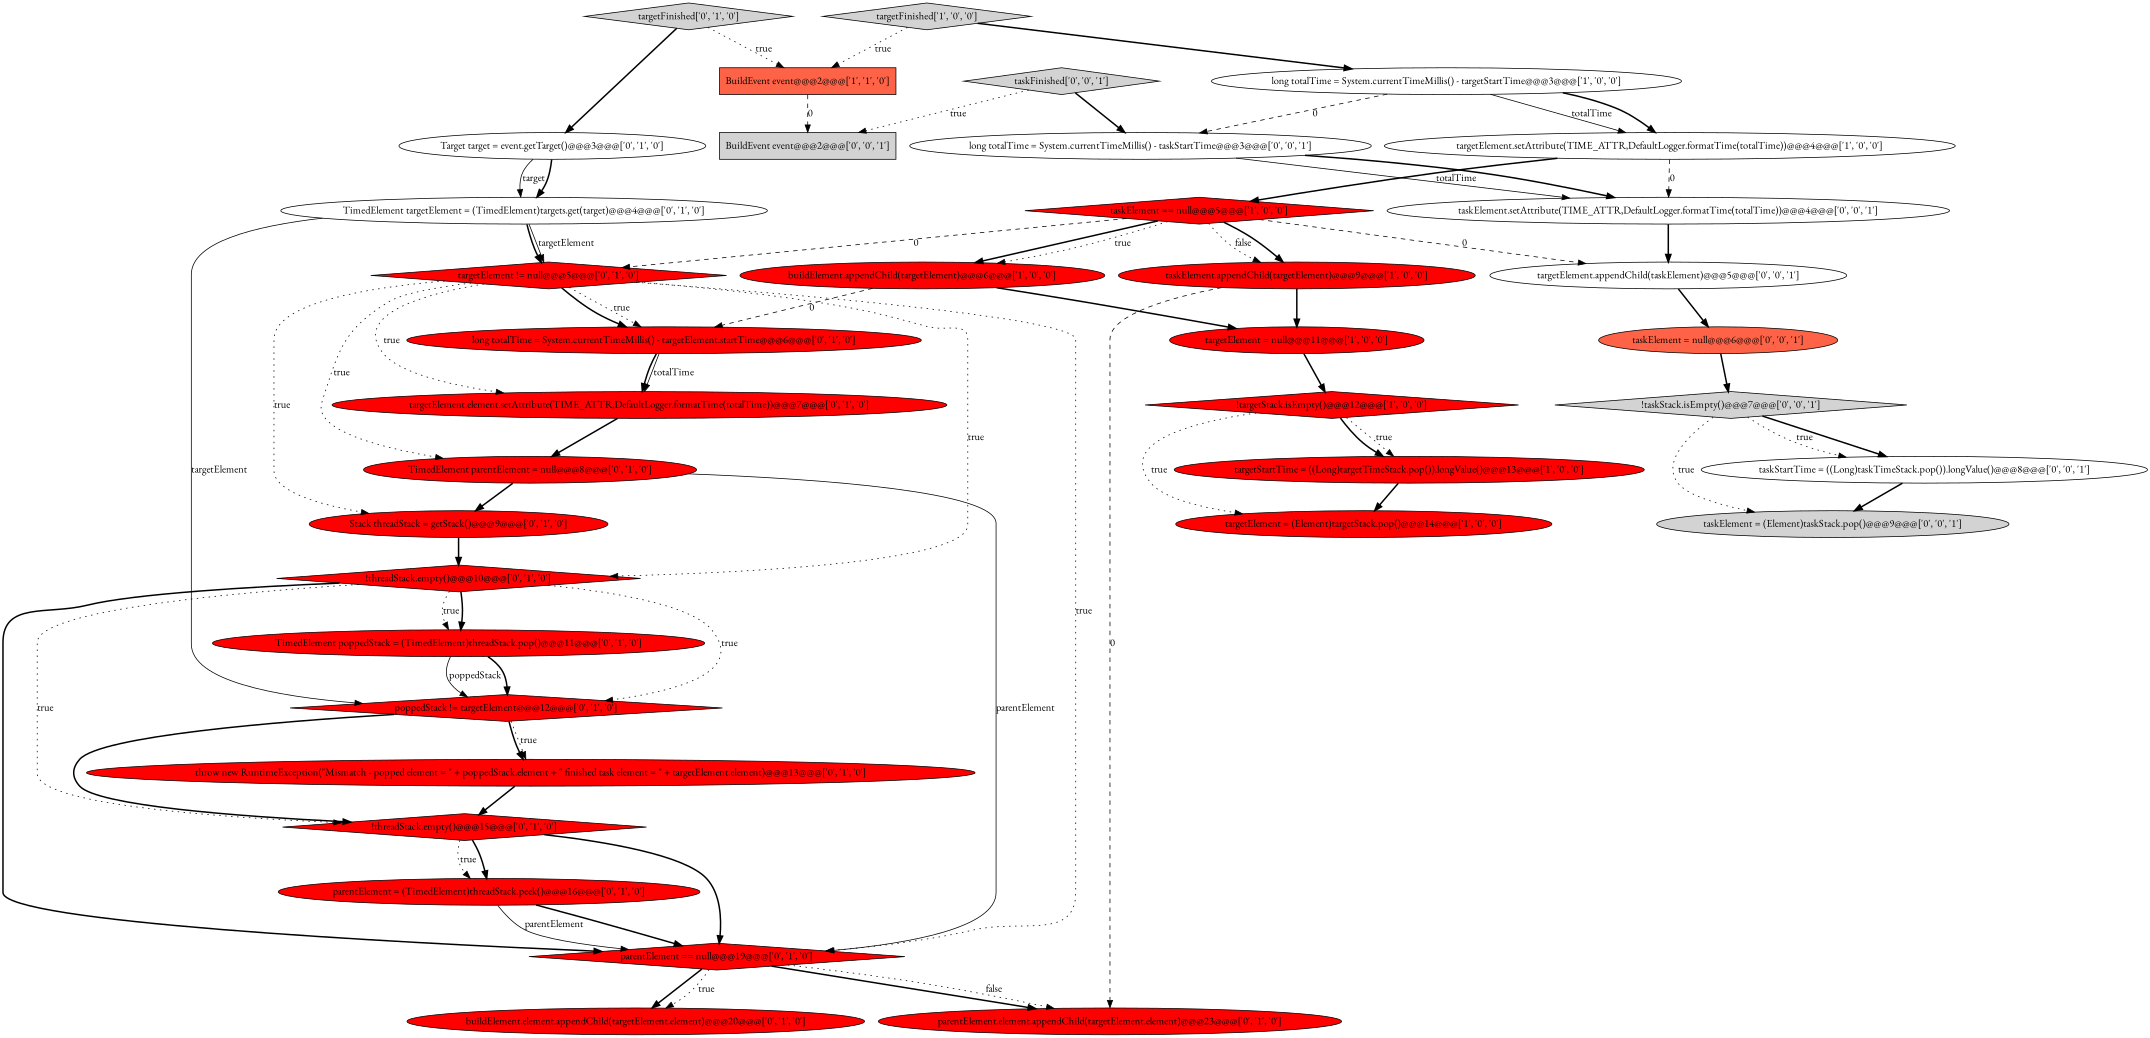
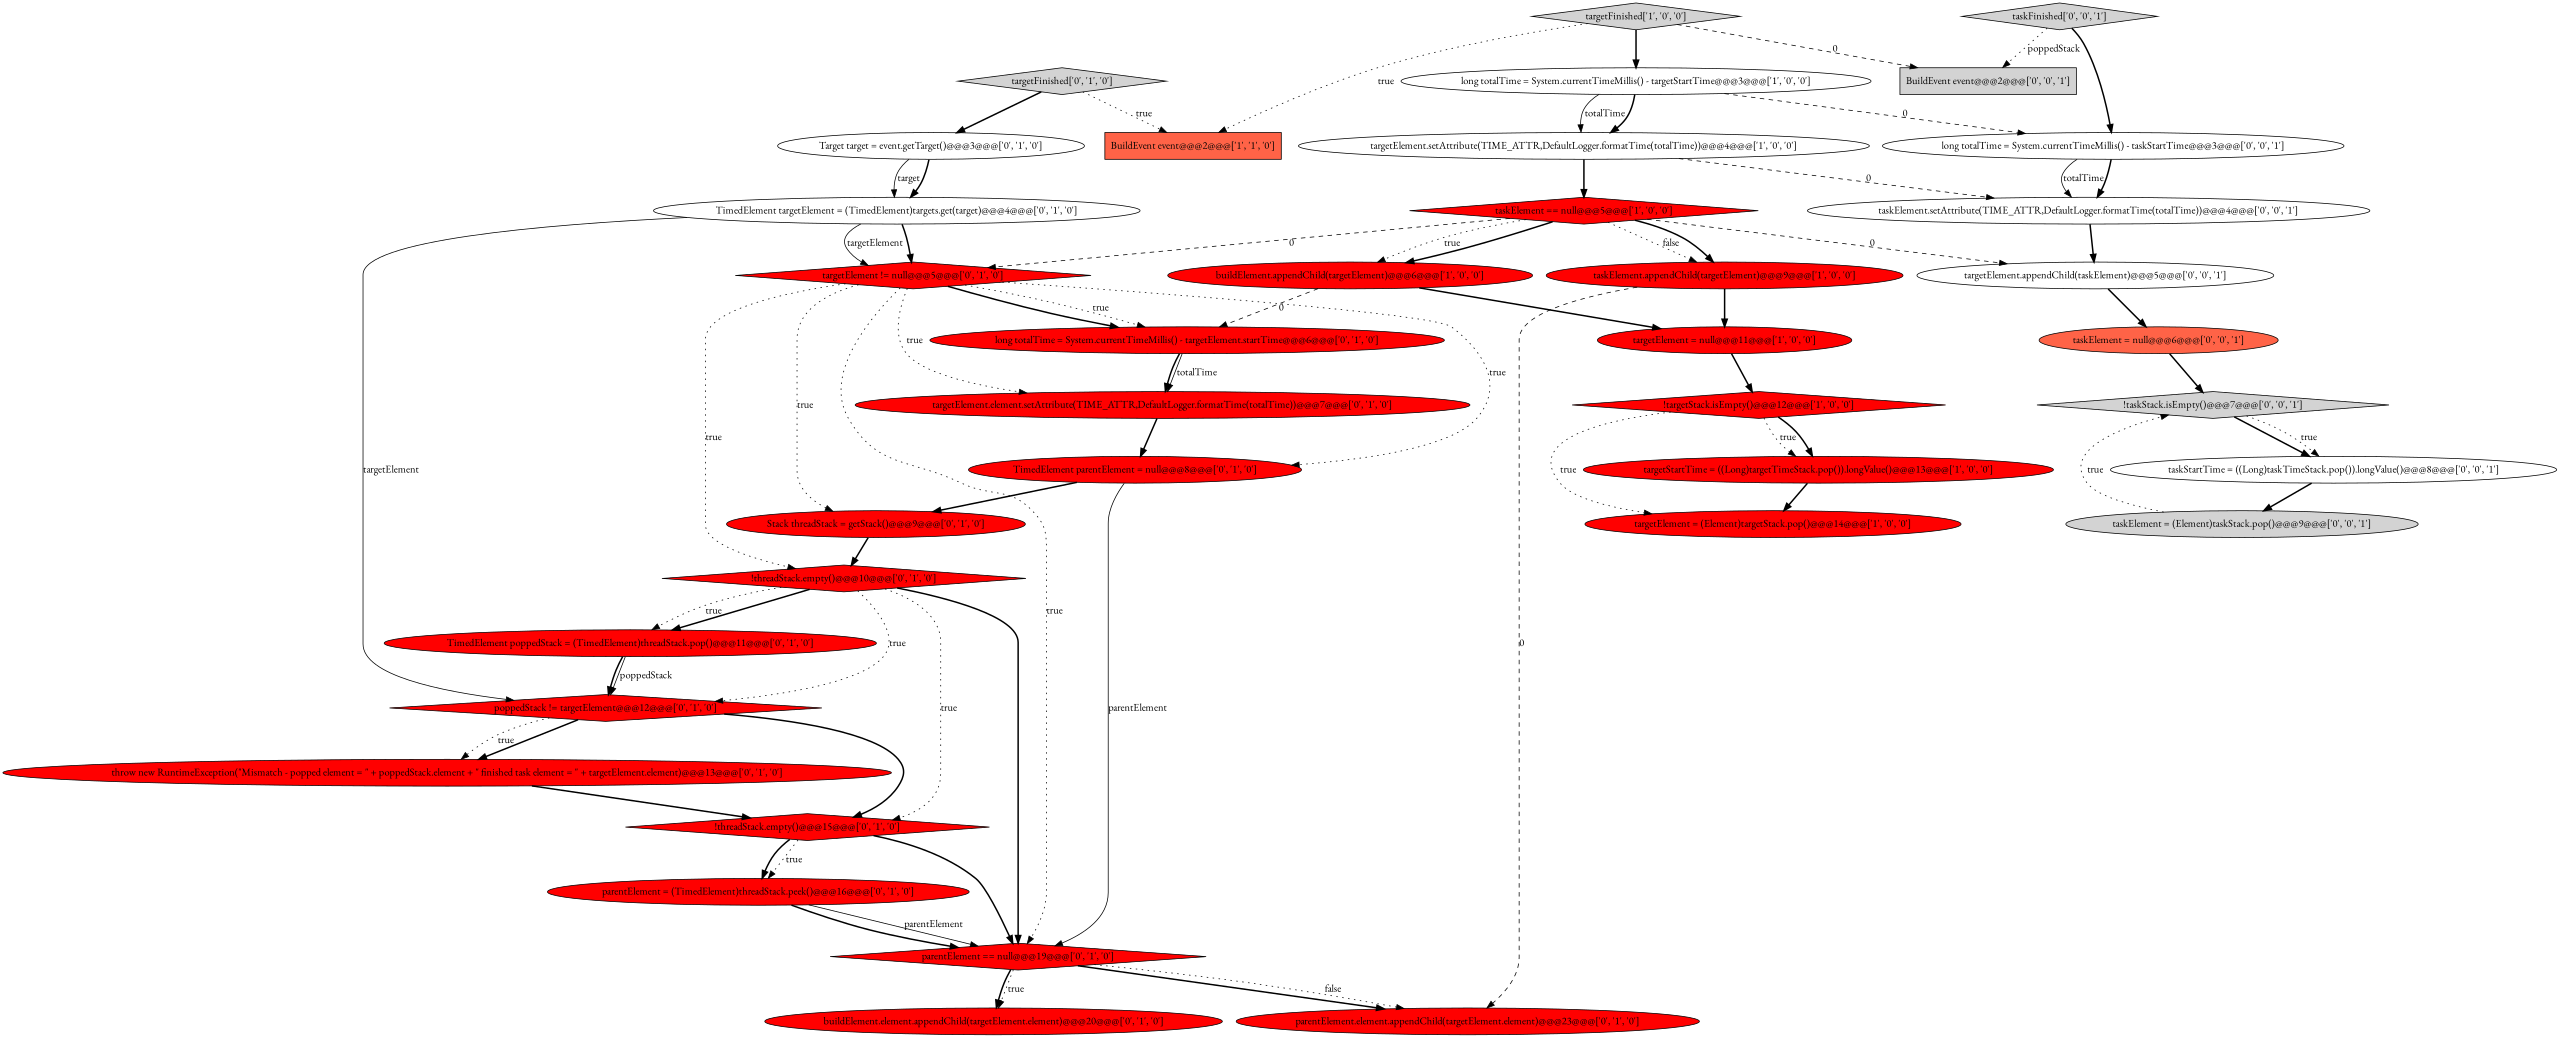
edge "BuildEvent event@@@2@@@['1', '1', '0']" -> "BuildEvent event@@@2@@@['0', '0', '1']": now "targetFinished['1', '0', '0']" -> "BuildEvent event@@@2@@@['0', '0', '1']"
edge "taskFinished['0', '0', '1']" -> "BuildEvent event@@@2@@@['0', '0', '1']": label "true" -> "poppedStack"
edge "!taskStack.isEmpty()@@@7@@@['0', '0', '1']" -> "taskElement = (Element)taskStack.pop()@@@9@@@['0', '0', '1']": reversed
